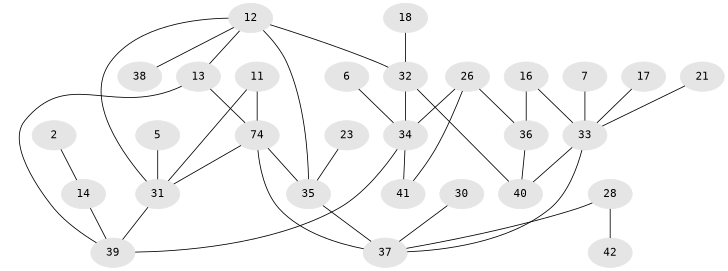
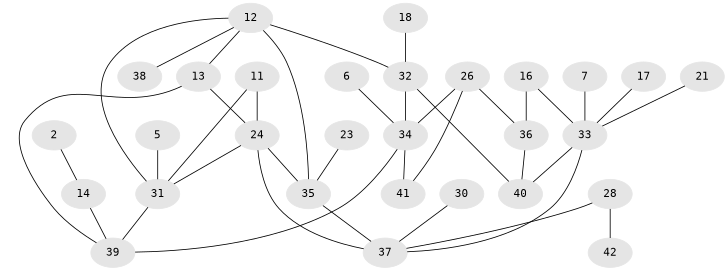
node "74": label "74" -> "24"
